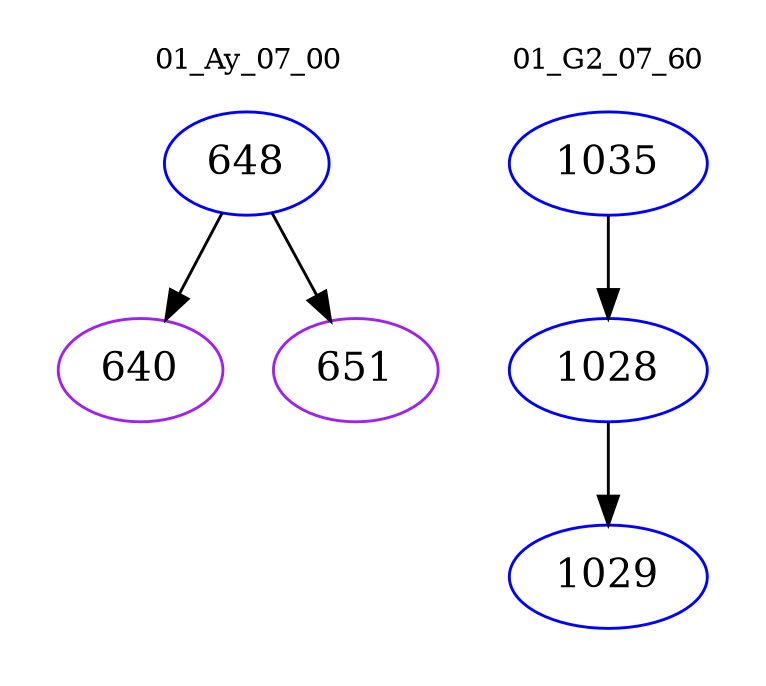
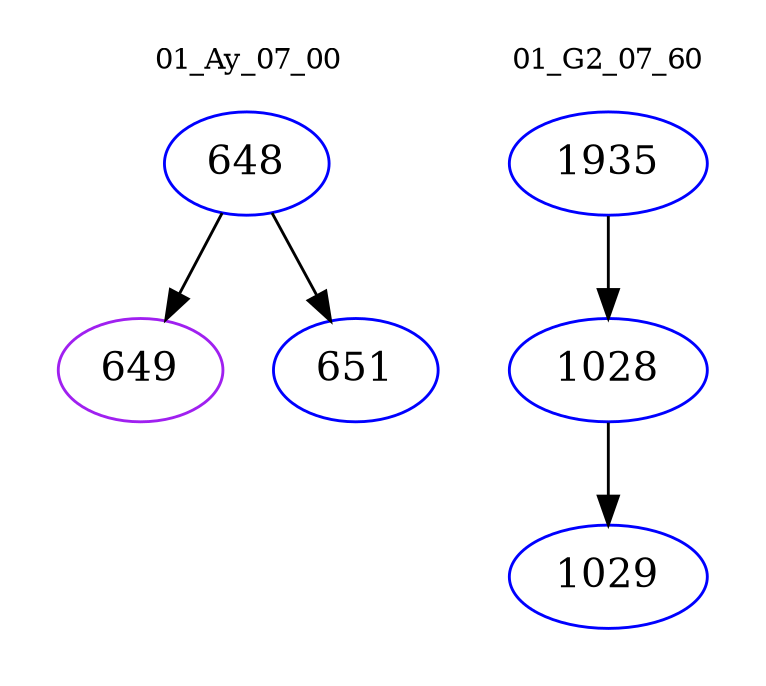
node "1035": label "1035" -> "1935"
node "640": label "640" -> "649"
node "651": color purple -> blue
